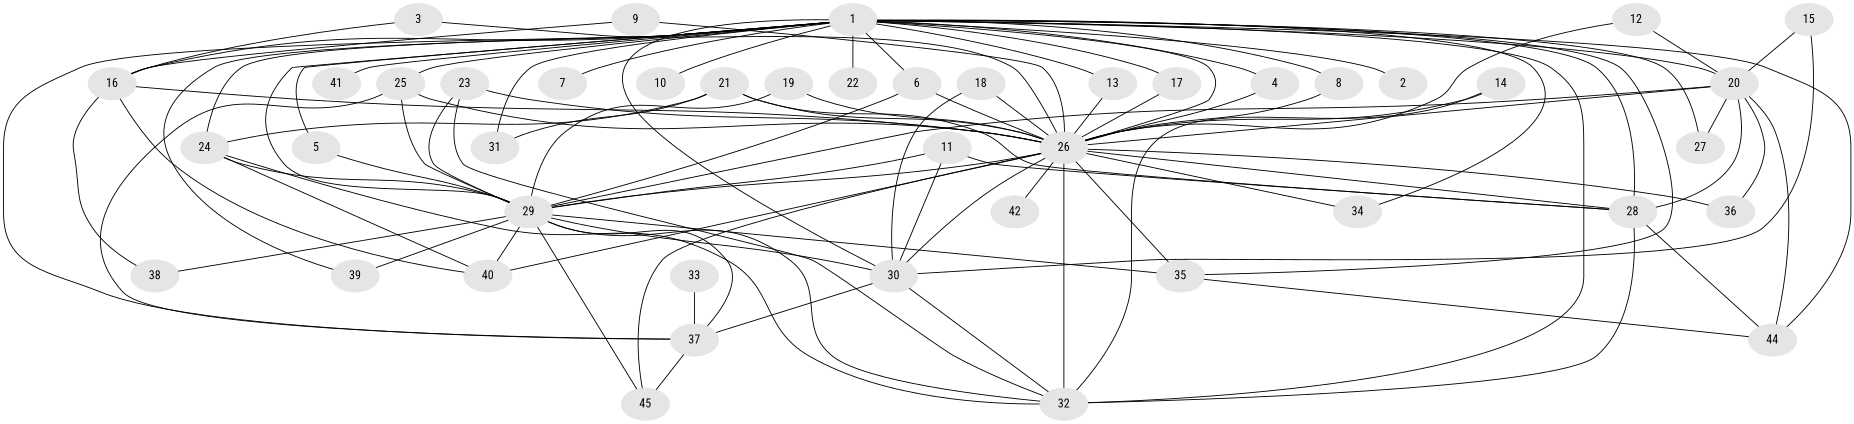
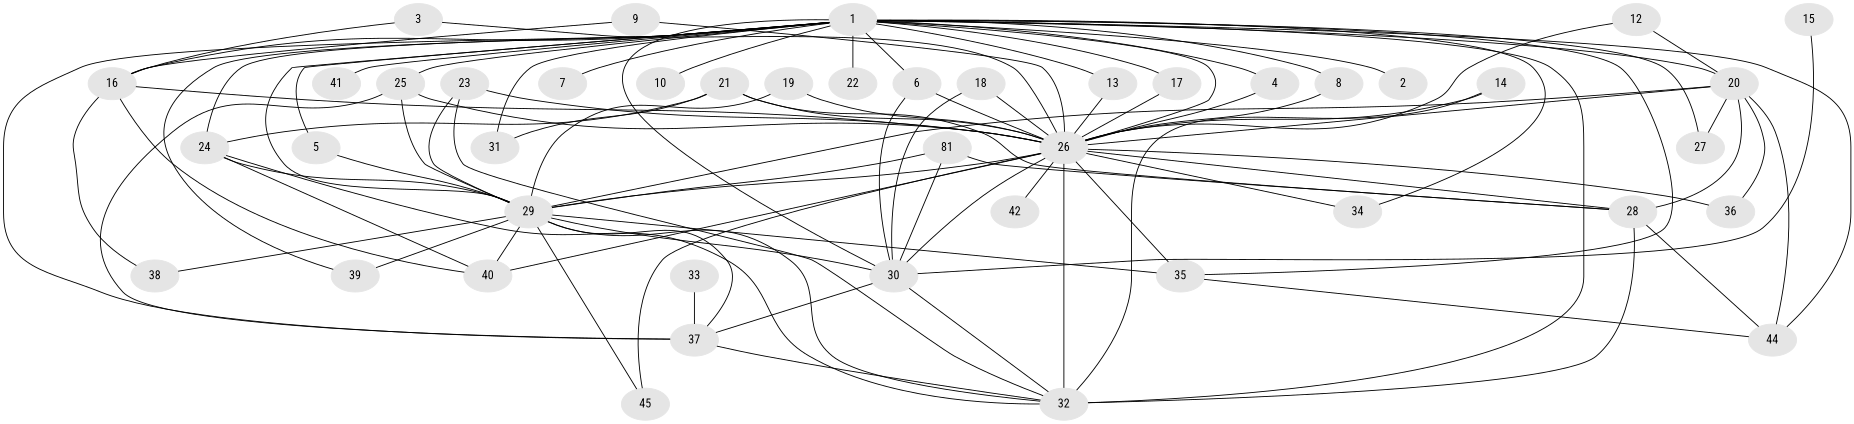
edge "1" -- "28": removed
edge "15" -- "20": removed
node "11": label "11" -> "81"
edge "6" -- "29": now "6" -- "30"
edge "37" -- "45": now "37" -- "32"
